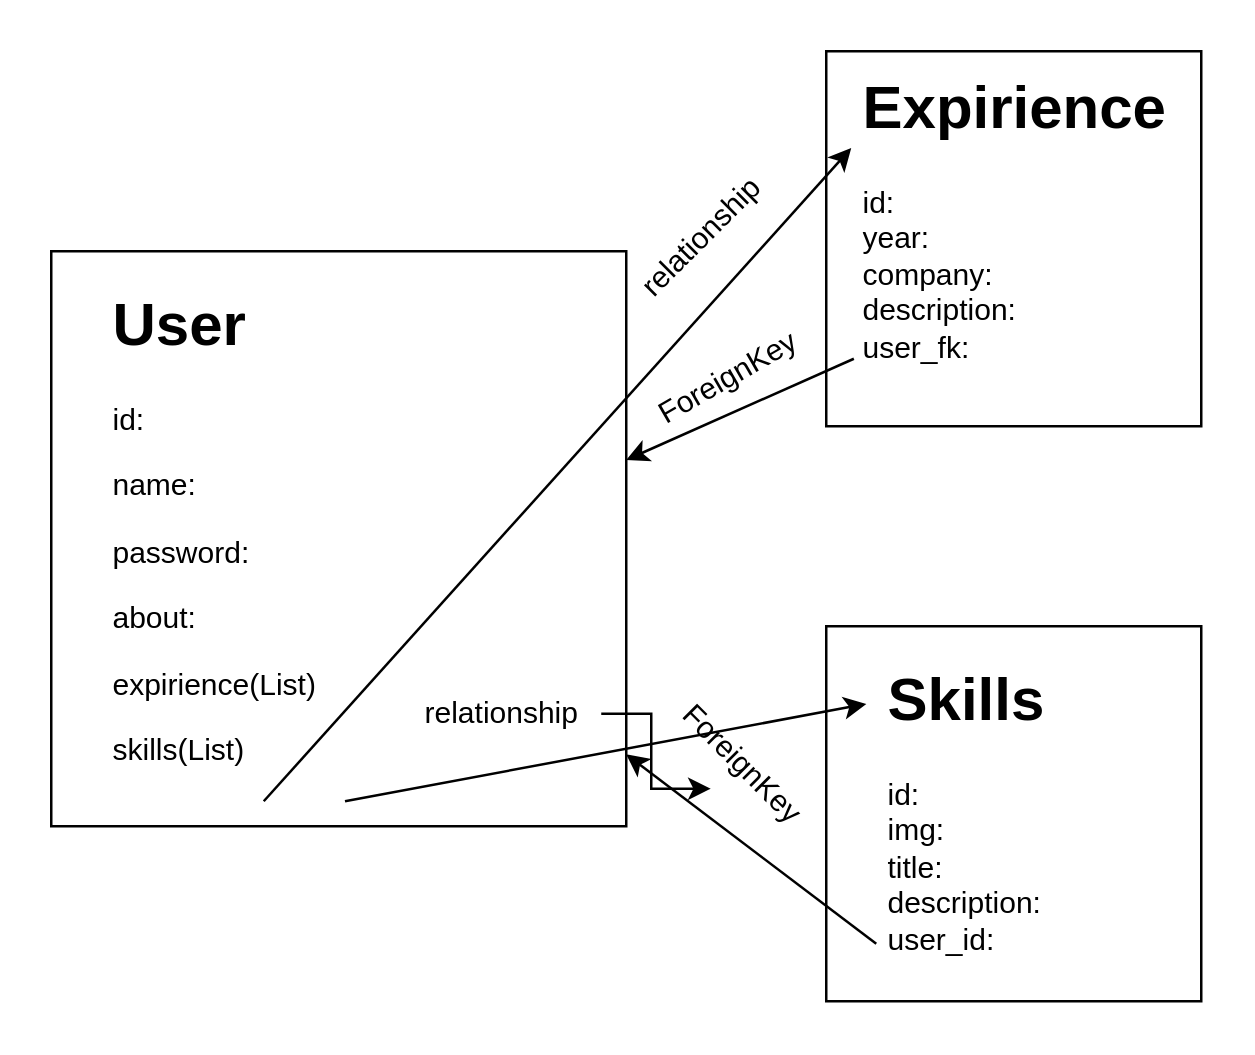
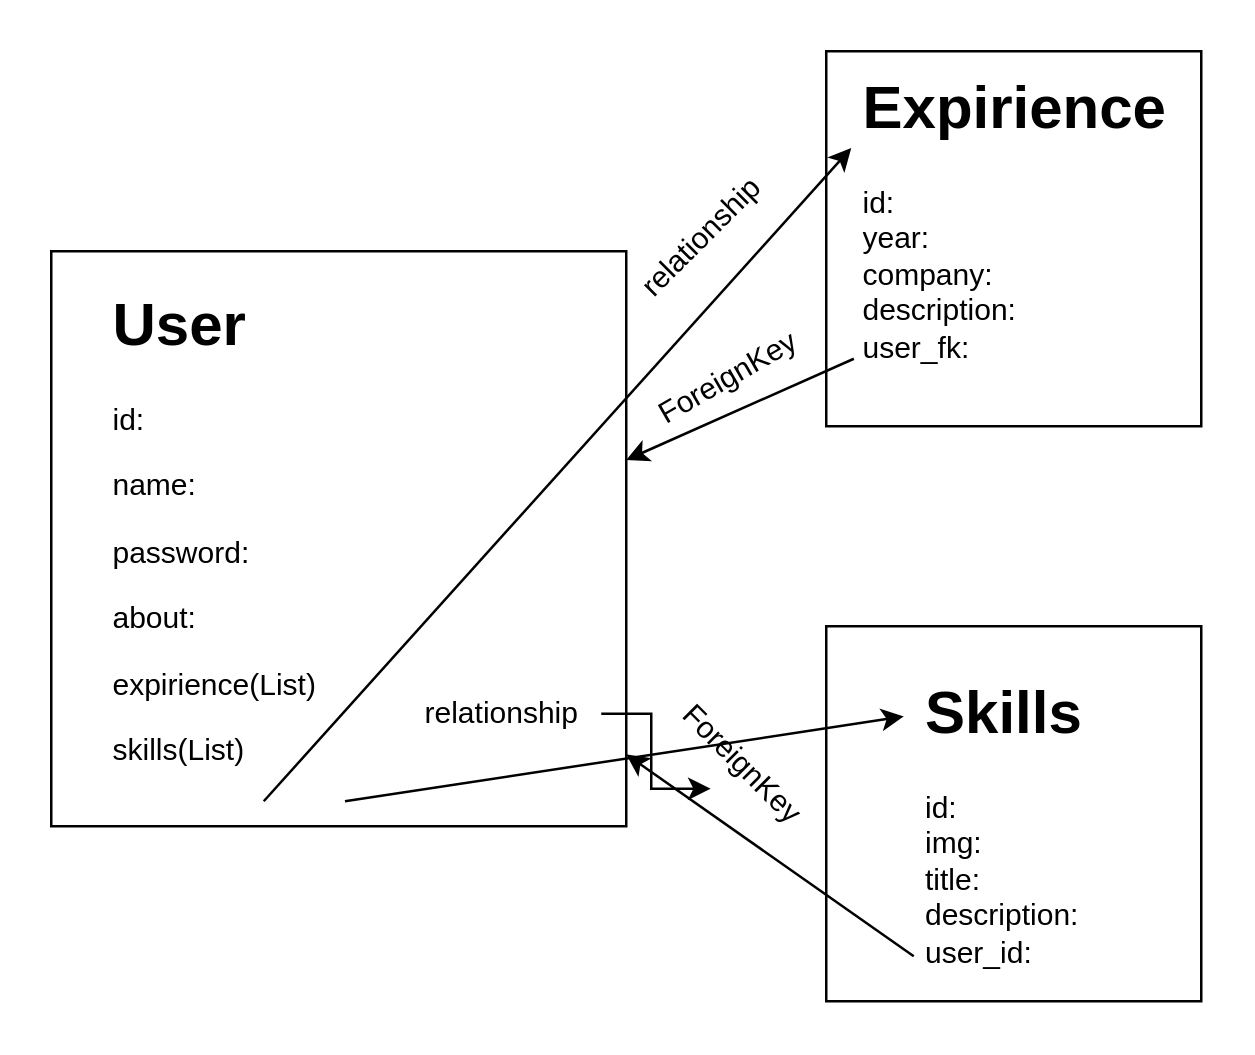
node "Skills id: img: title: description: user_id:": moved (1014, 814) -> (1051, 826)
